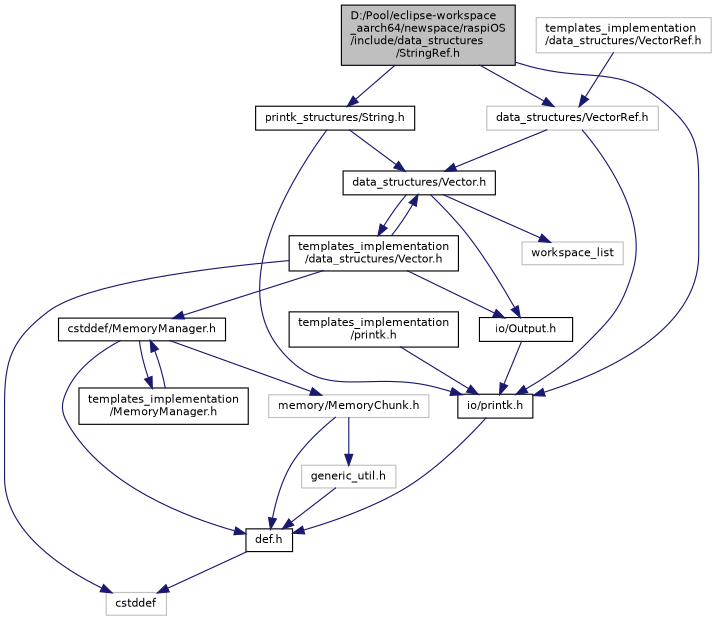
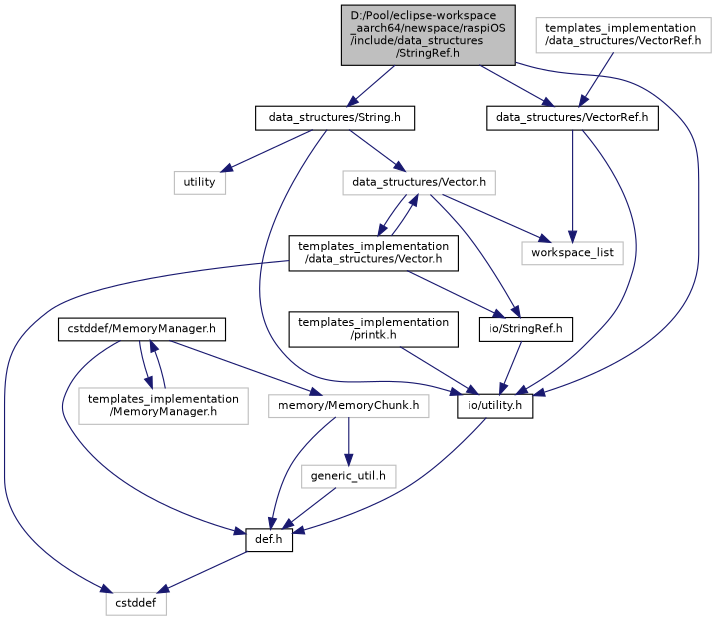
node "printk_structures/String.h": label "printk_structures/String.h" -> "data_structures/String.h"
node "data_structures/VectorRef.h": color grey75 -> black
edge "data_structures/VectorRef.h" -> "data_structures/Vector.h": now "data_structures/VectorRef.h" -> "workspace_list"
node "utility": added
node "data_structures/Vector.h": color black -> grey75
edge "templates_implementation /data_structures/Vector.h" -> "cstddef/MemoryManager.h": removed
node "io/Output.h": label "io/Output.h" -> "io/StringRef.h"
node "templates_implementation /MemoryManager.h": color black -> grey75
node "io/printk.h": label "io/printk.h" -> "io/utility.h"
